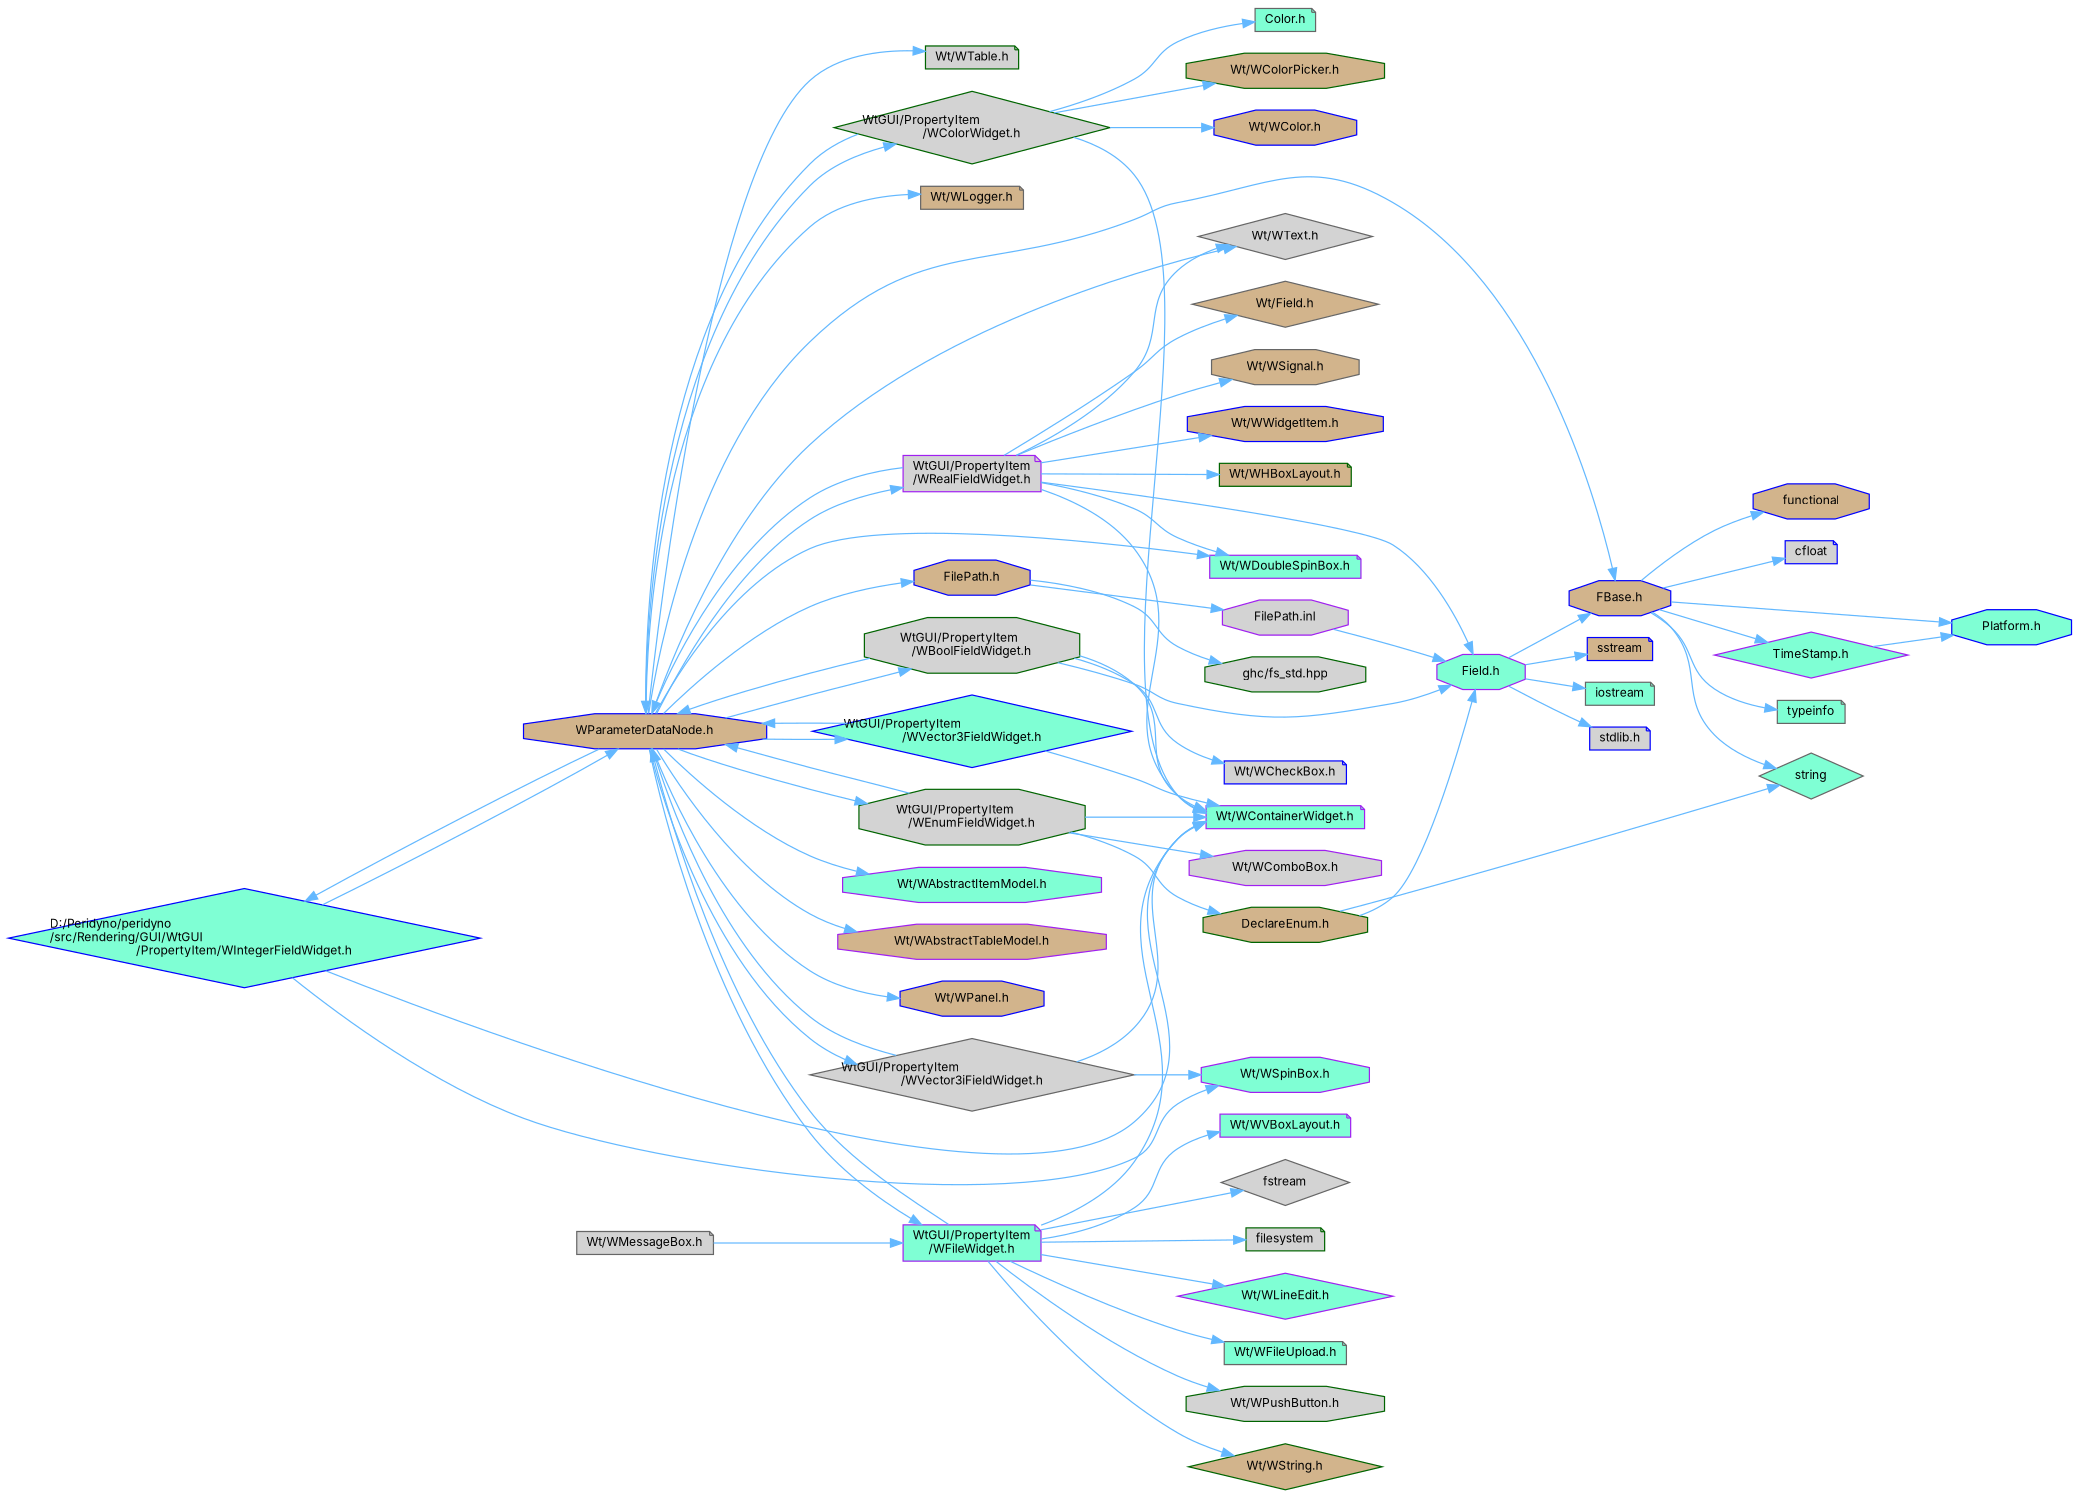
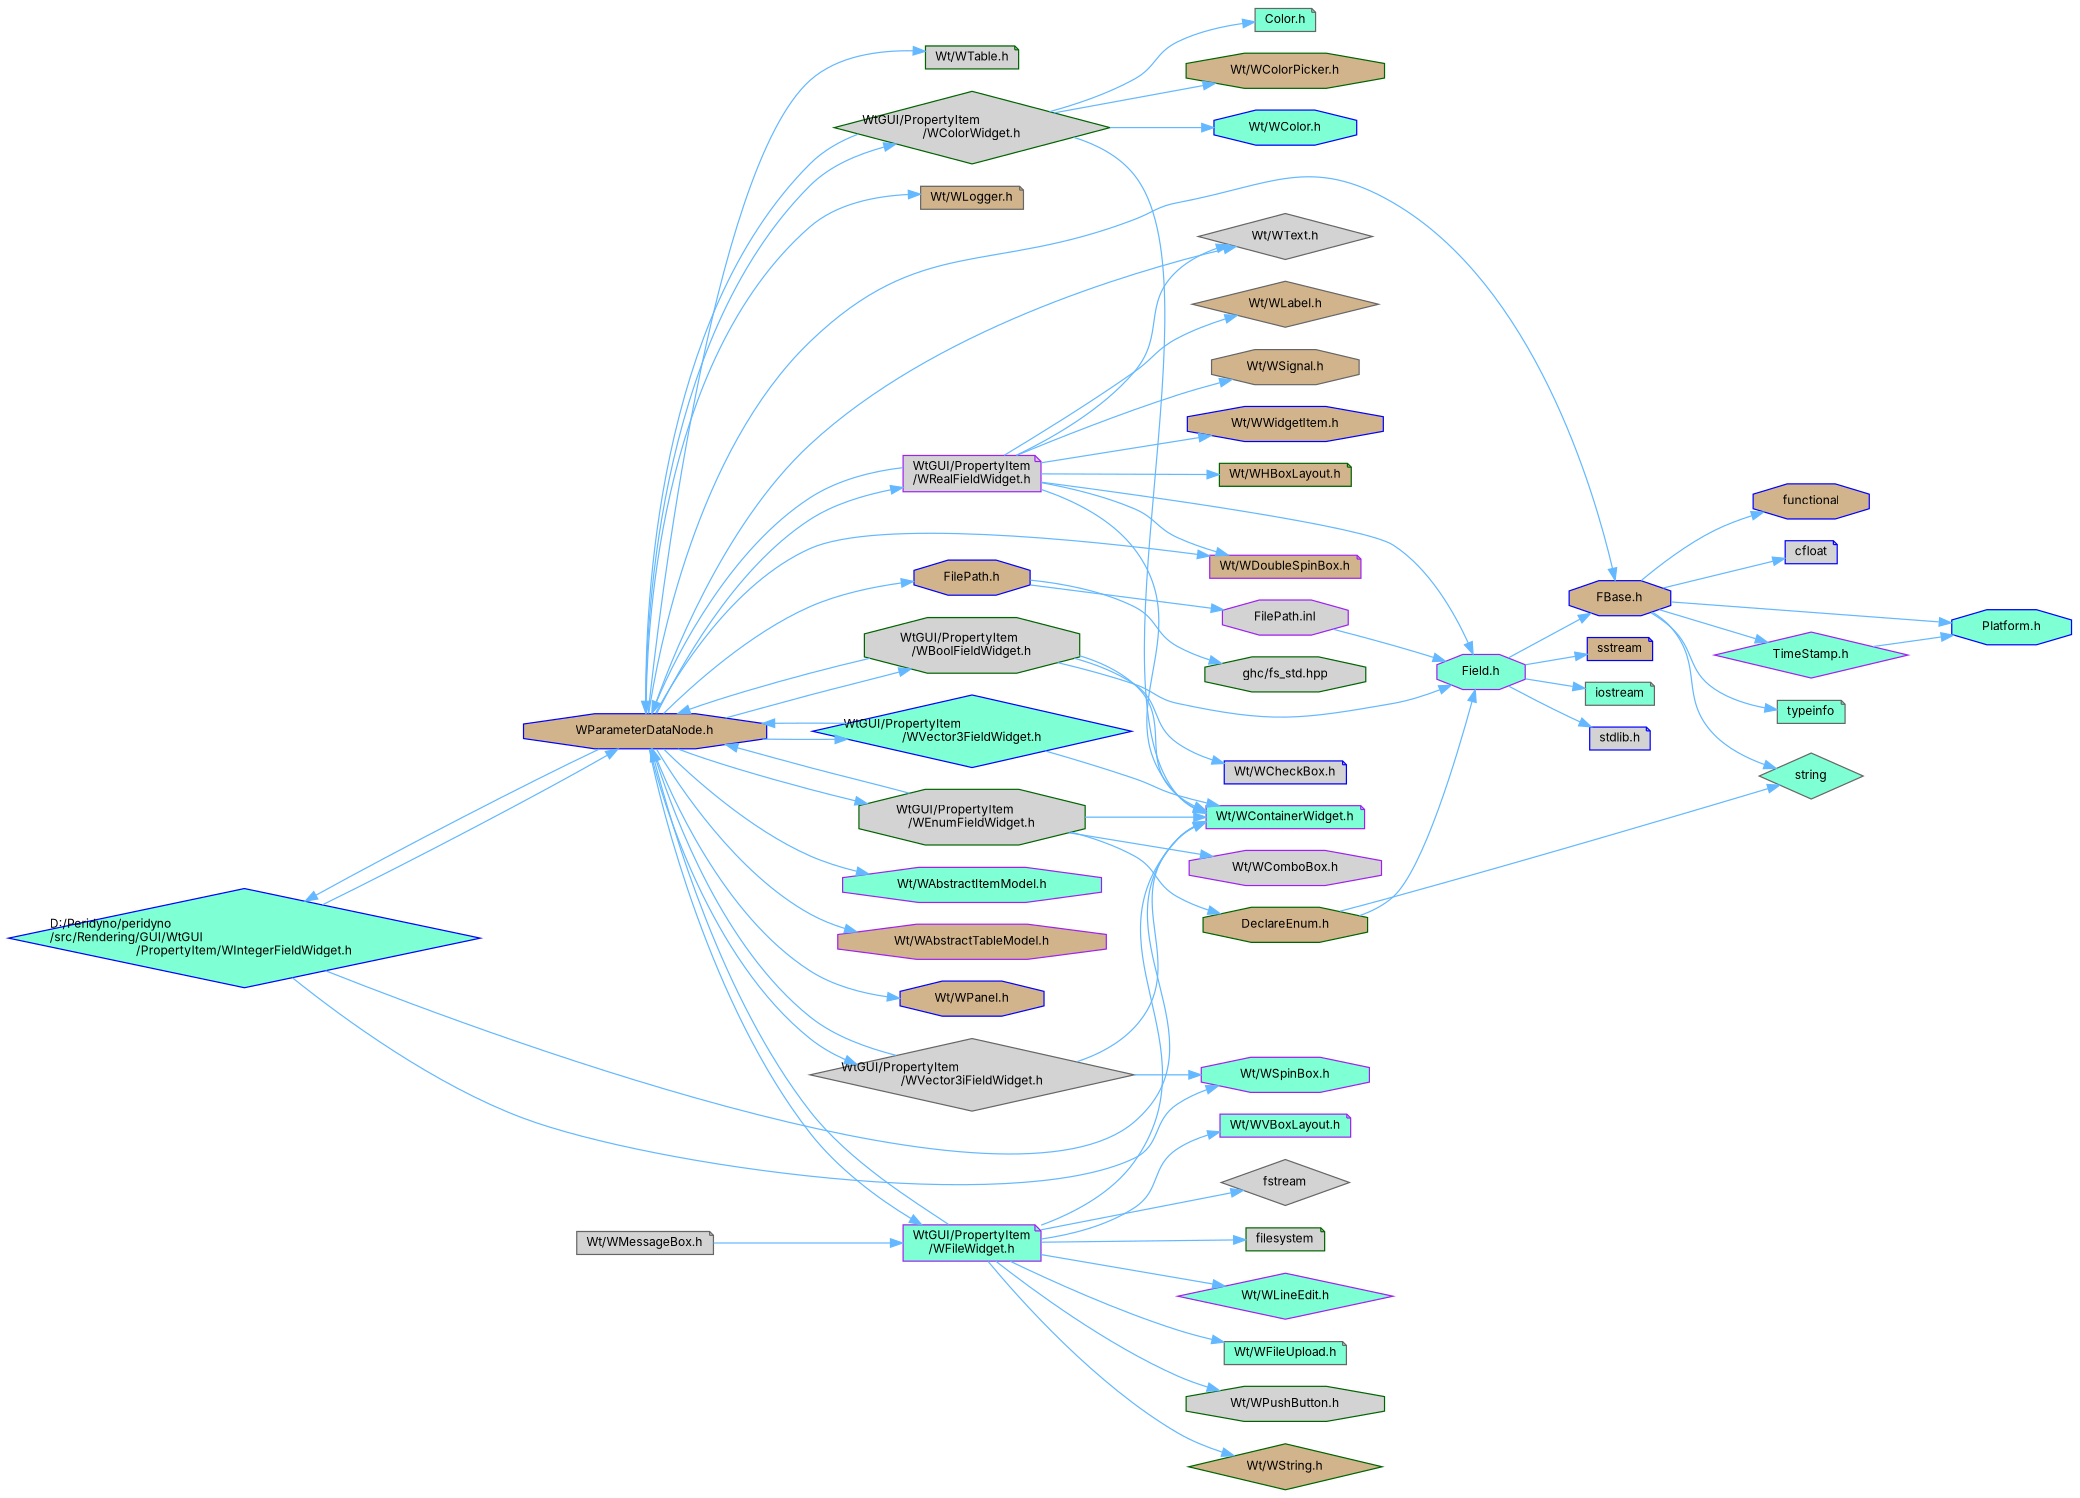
node "Wt/WColor.h": fillcolor tan -> aquamarine
node "Wt/Field.h": label "Wt/Field.h" -> "Wt/WLabel.h"
node "Wt/WDoubleSpinBox.h": fillcolor aquamarine -> tan
